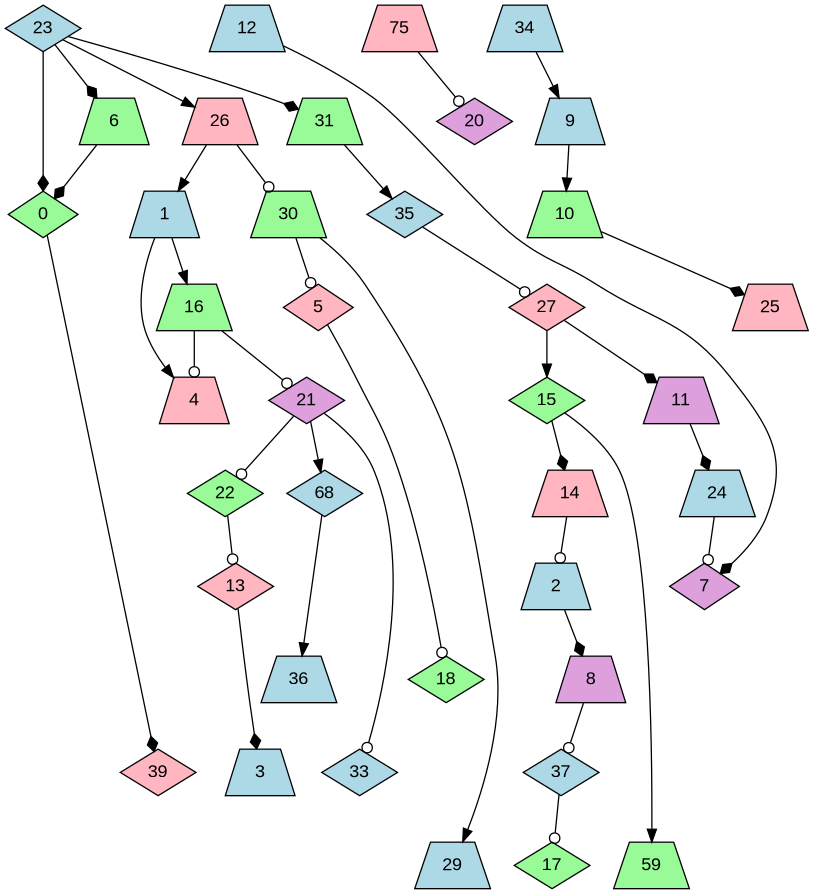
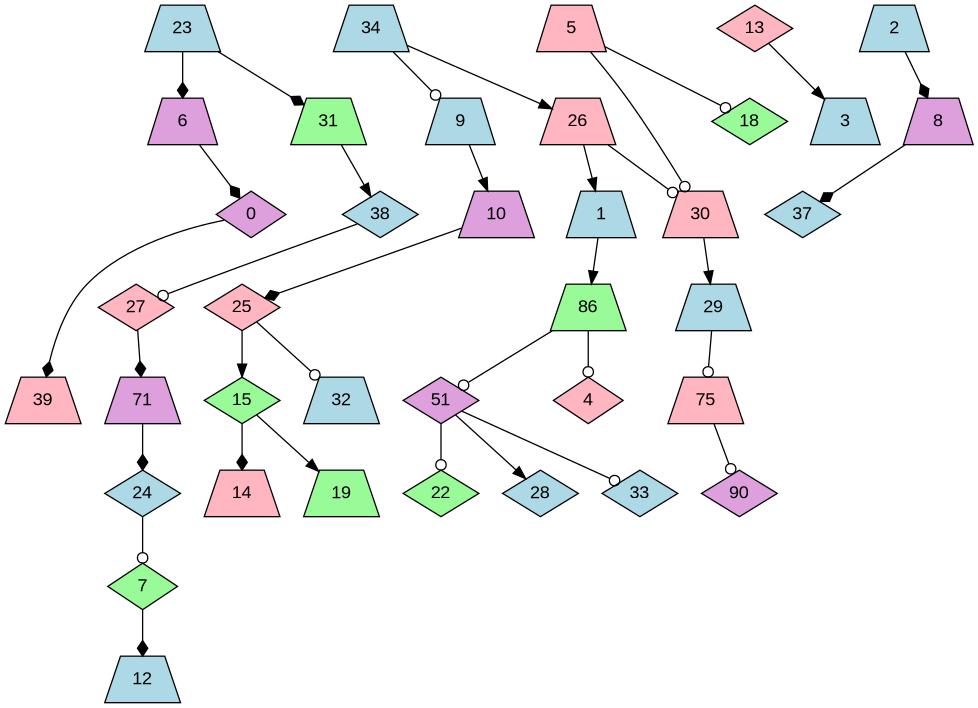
node "23": shape diamond -> trapezium
edge "34" -> "9": arrowhead normal -> odot
edge "23" -> "26": now "34" -> "26"
edge "23" -> "0": removed
node "6": fillcolor palegreen -> plum
node "20": label "20" -> "90"
node "0": fillcolor palegreen -> plum
node "30": fillcolor palegreen -> lightpink
node "35": label "35" -> "38"
node "10": fillcolor palegreen -> plum
edge "30" -> "5": reversed
edge "12" -> "7": reversed
edge "1" -> "4": removed
node "16": label "16" -> "86"
node "5": shape diamond -> trapezium
node "25": shape trapezium -> diamond
edge "27" -> "15": now "25" -> "15"
edge "29" -> "75": added
node "4": shape trapezium -> diamond
node "21": label "21" -> "51"
node "32": added
node "11": label "11" -> "71"
node "68": label "68" -> "28"
node "24": shape trapezium -> diamond
edge "22" -> "13": removed
edge "14" -> "2": removed
node "7": fillcolor plum -> palegreen
edge "13" -> "3": arrowhead diamond -> normal
node "36": removed
edge "8" -> "37": arrowhead odot -> diamond
node "39": shape diamond -> trapezium
node "17": removed
node "59": label "59" -> "19"
